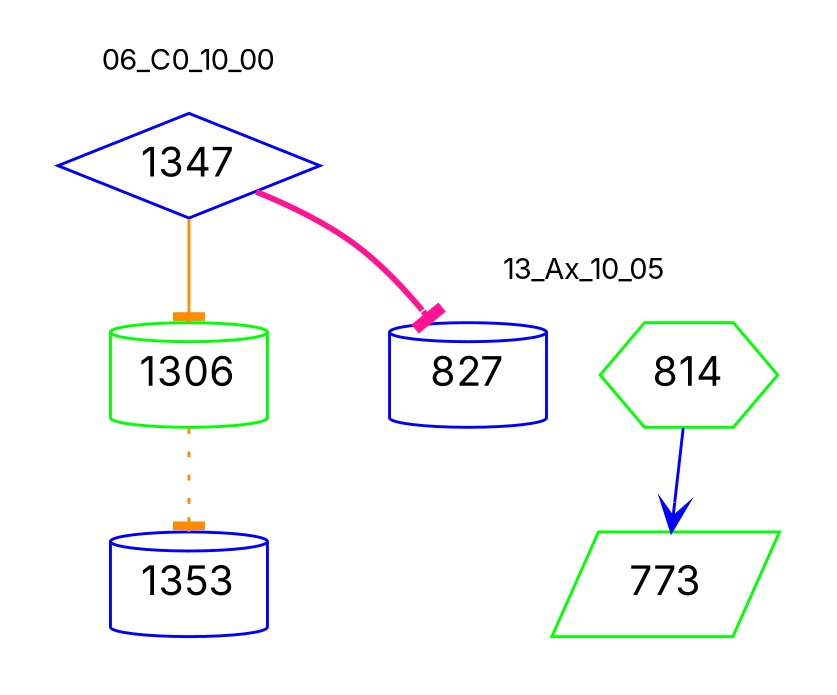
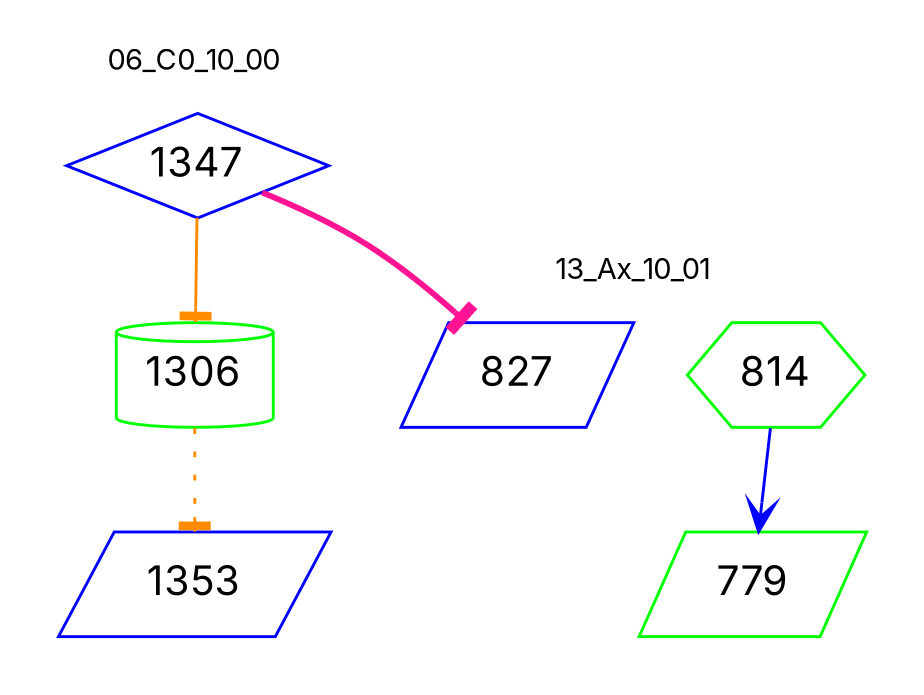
cluster "13_Ax_10_05": label "13_Ax_10_05" -> "13_Ax_10_01"
node "827": shape cylinder -> parallelogram
node "1353": shape cylinder -> parallelogram
node "773": label "773" -> "779"
